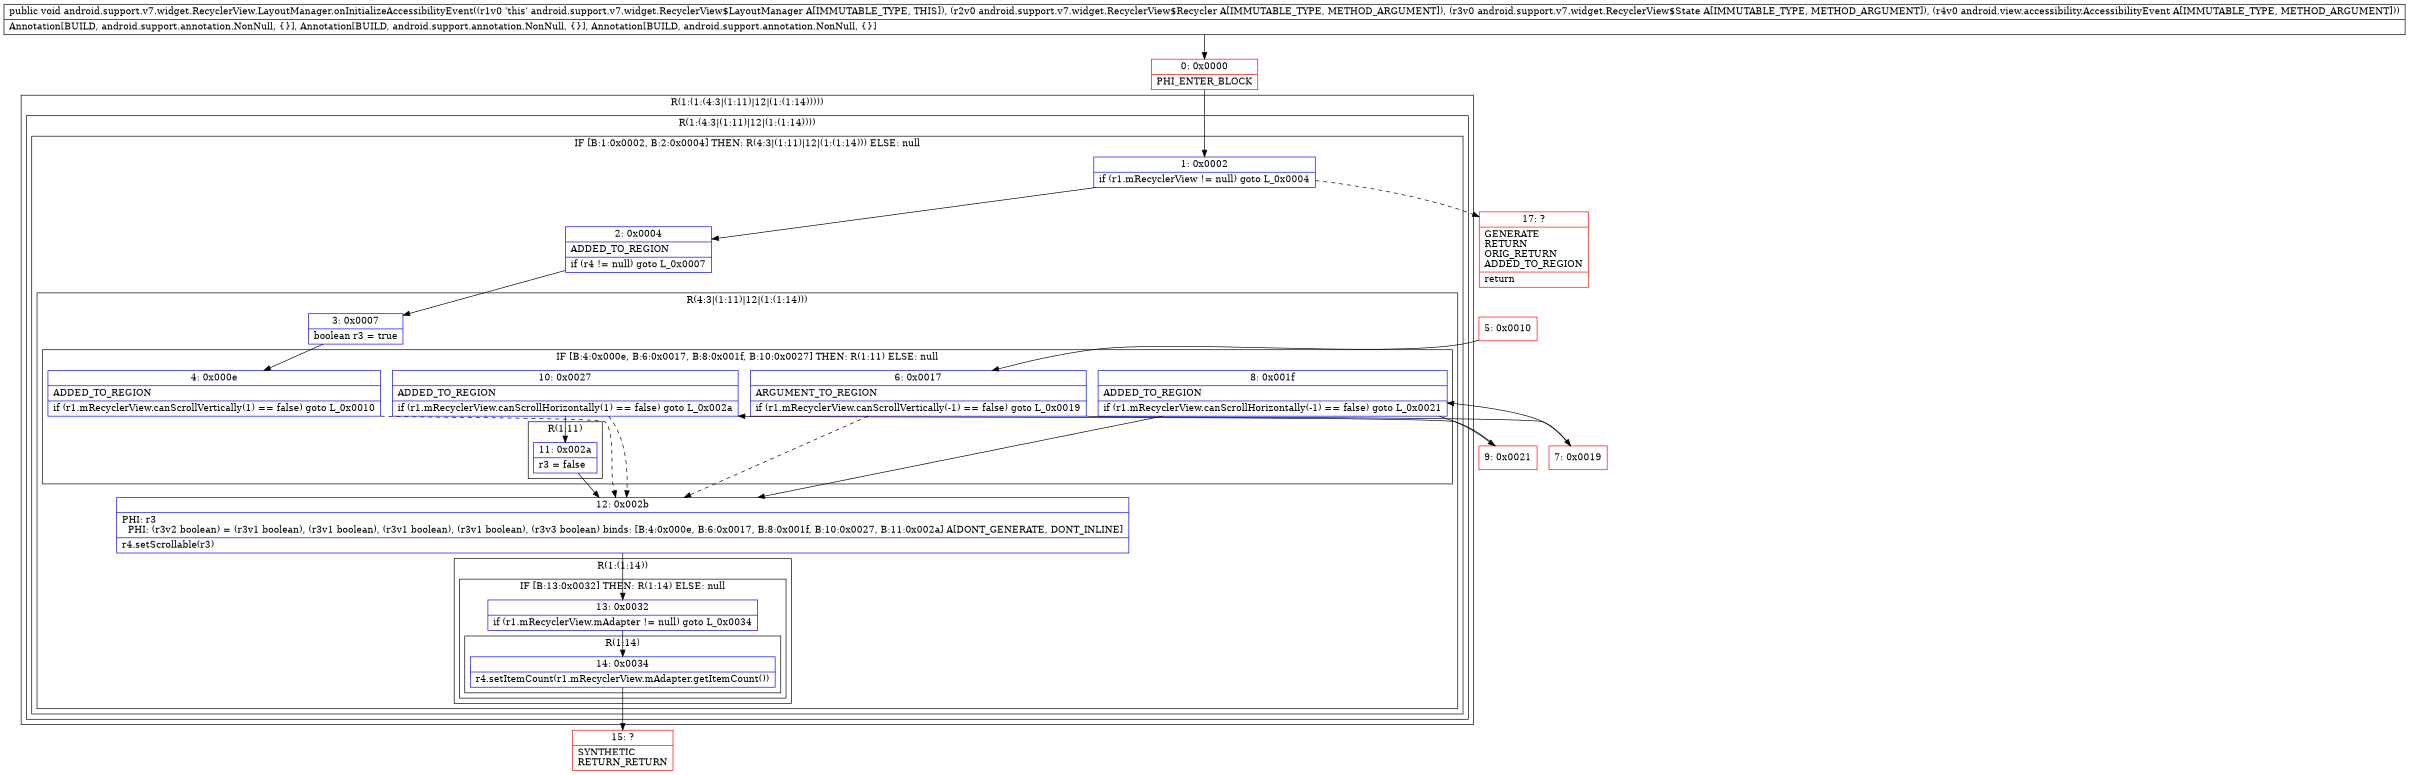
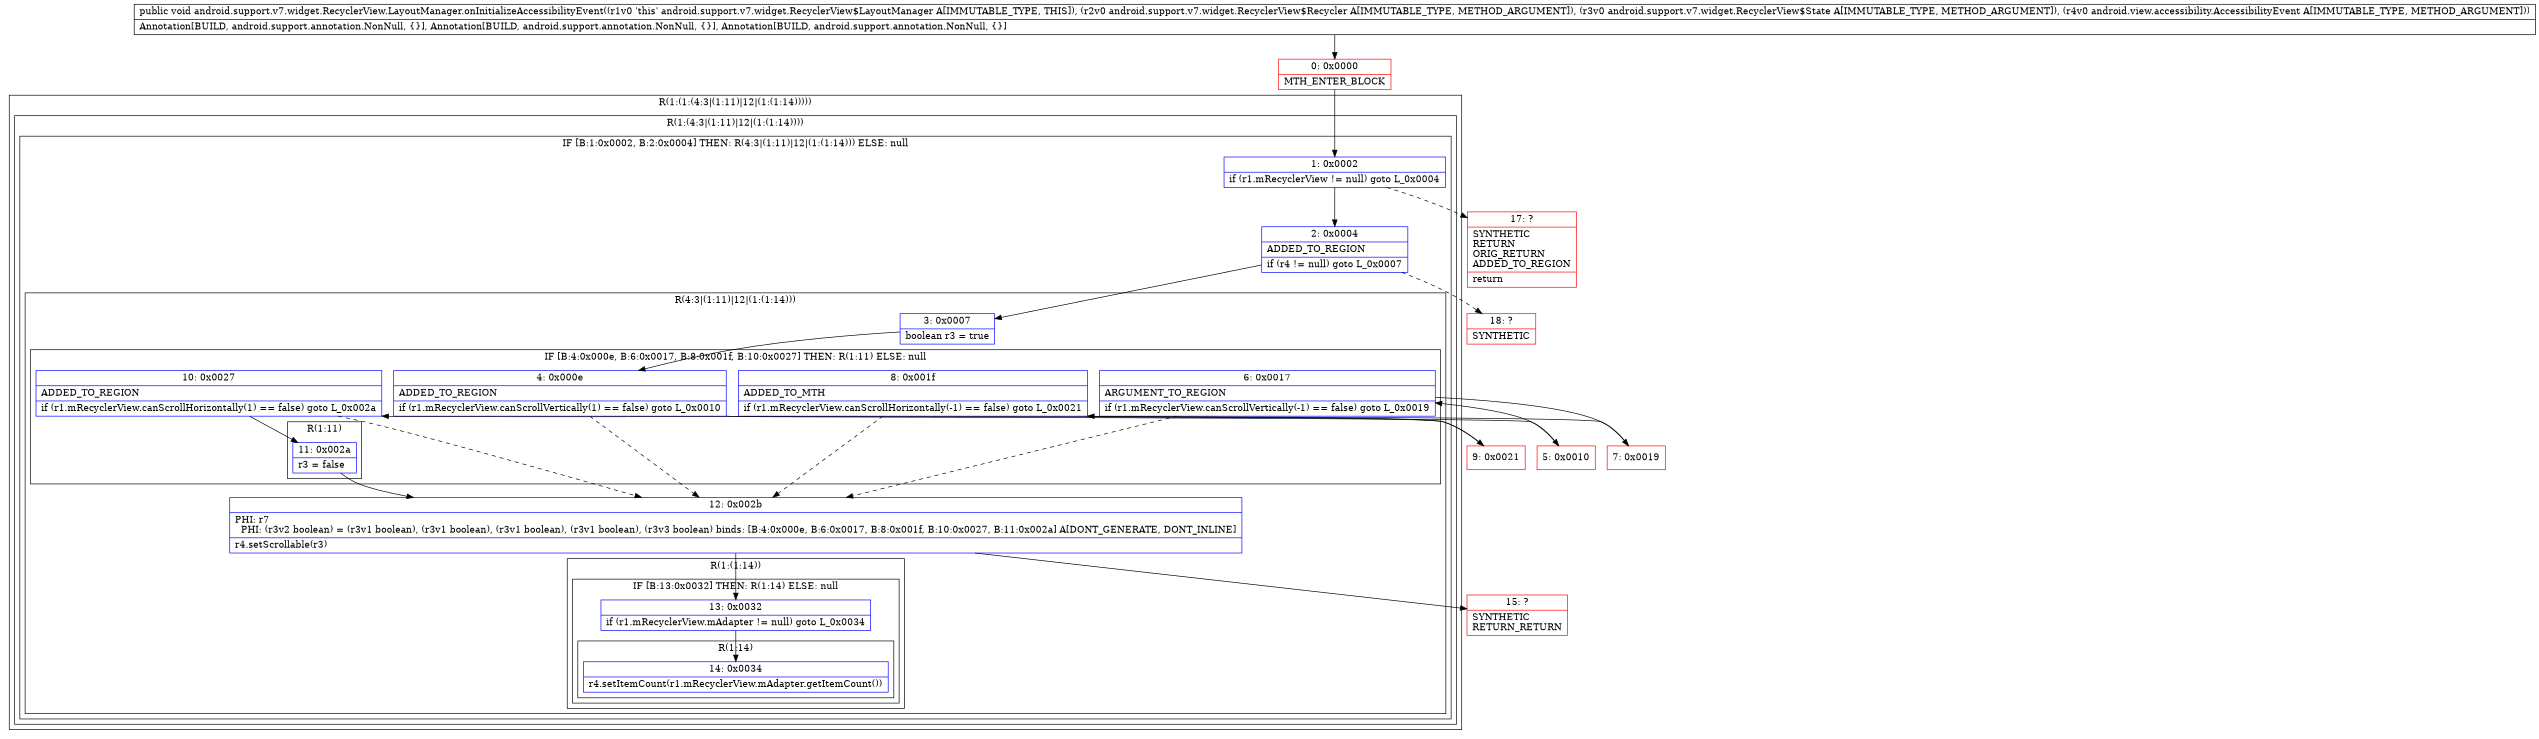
node "0: 0x0000": text "PHI_ENTER_BLOCK" -> "MTH_ENTER_BLOCK"
node "17: ?": text "GENERATE" -> "SYNTHETIC"
node "18: ?": added
node "8: 0x001f": text "ADDED_TO_REGION" -> "ADDED_TO_MTH"
edge "4: 0x000e" -> "5: 0x0010": added
edge "8: 0x001f" -> "12: 0x002b": style solid -> dashed
node "12: 0x002b": text "PHI: r3" -> "PHI: r7"
edge "14: 0x0034" -> "15: ?": now "12: 0x002b" -> "15: ?"
